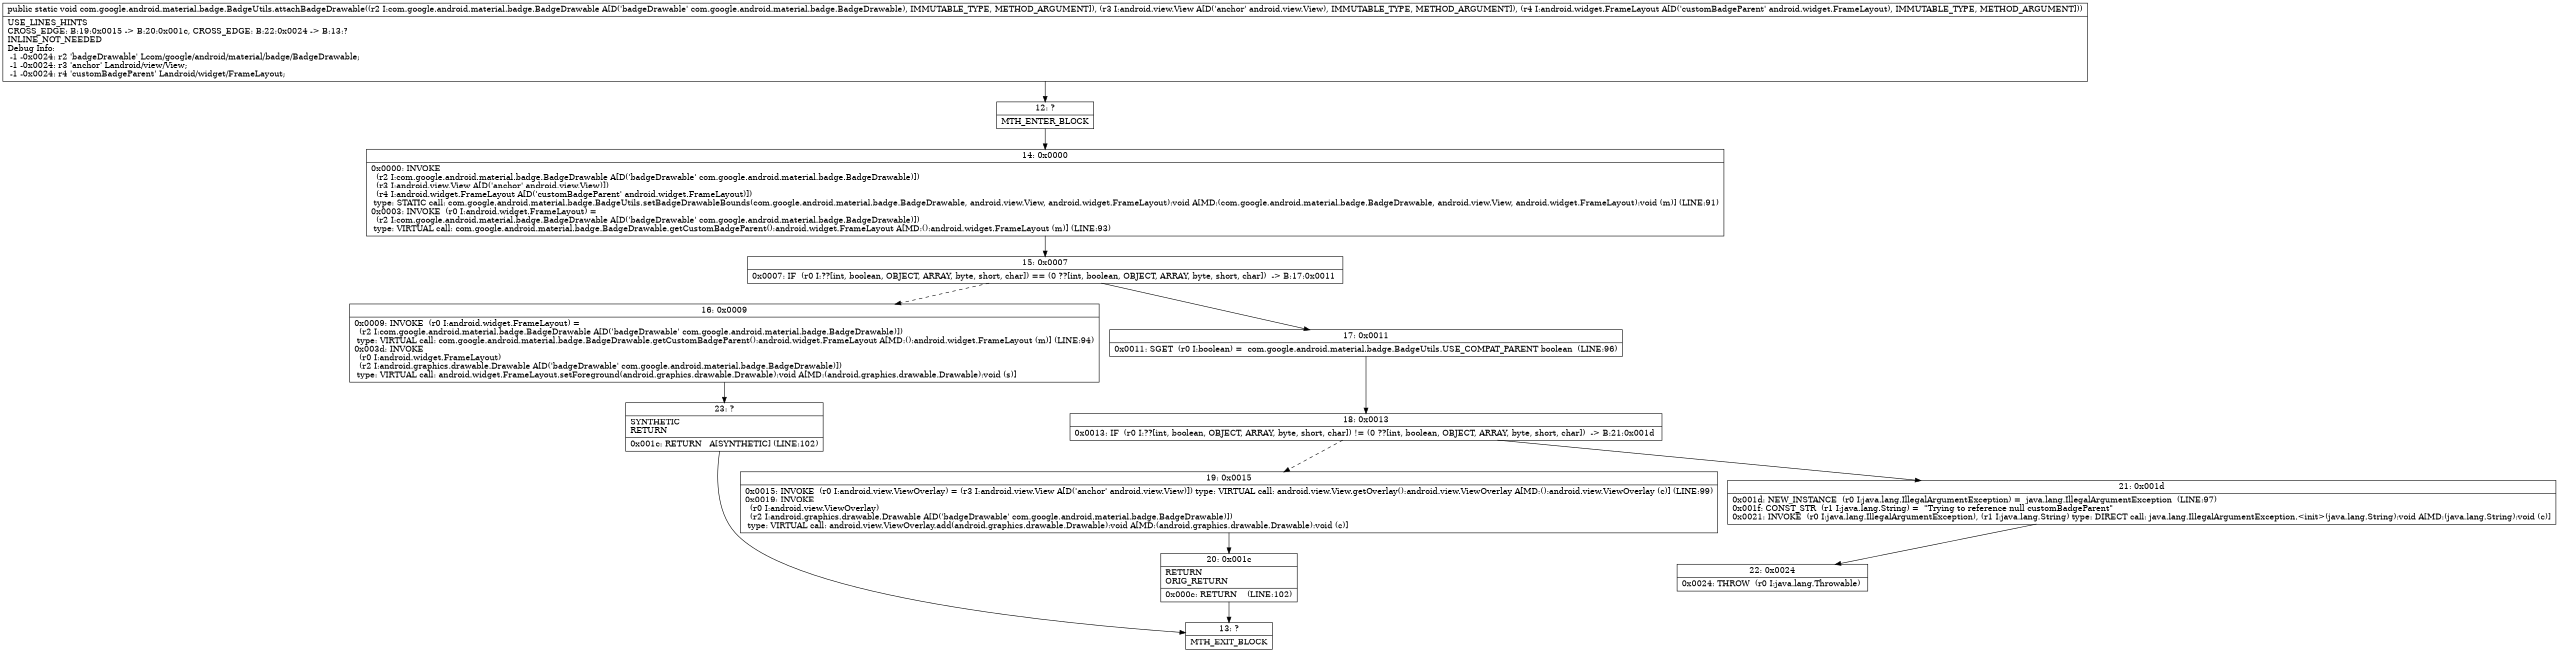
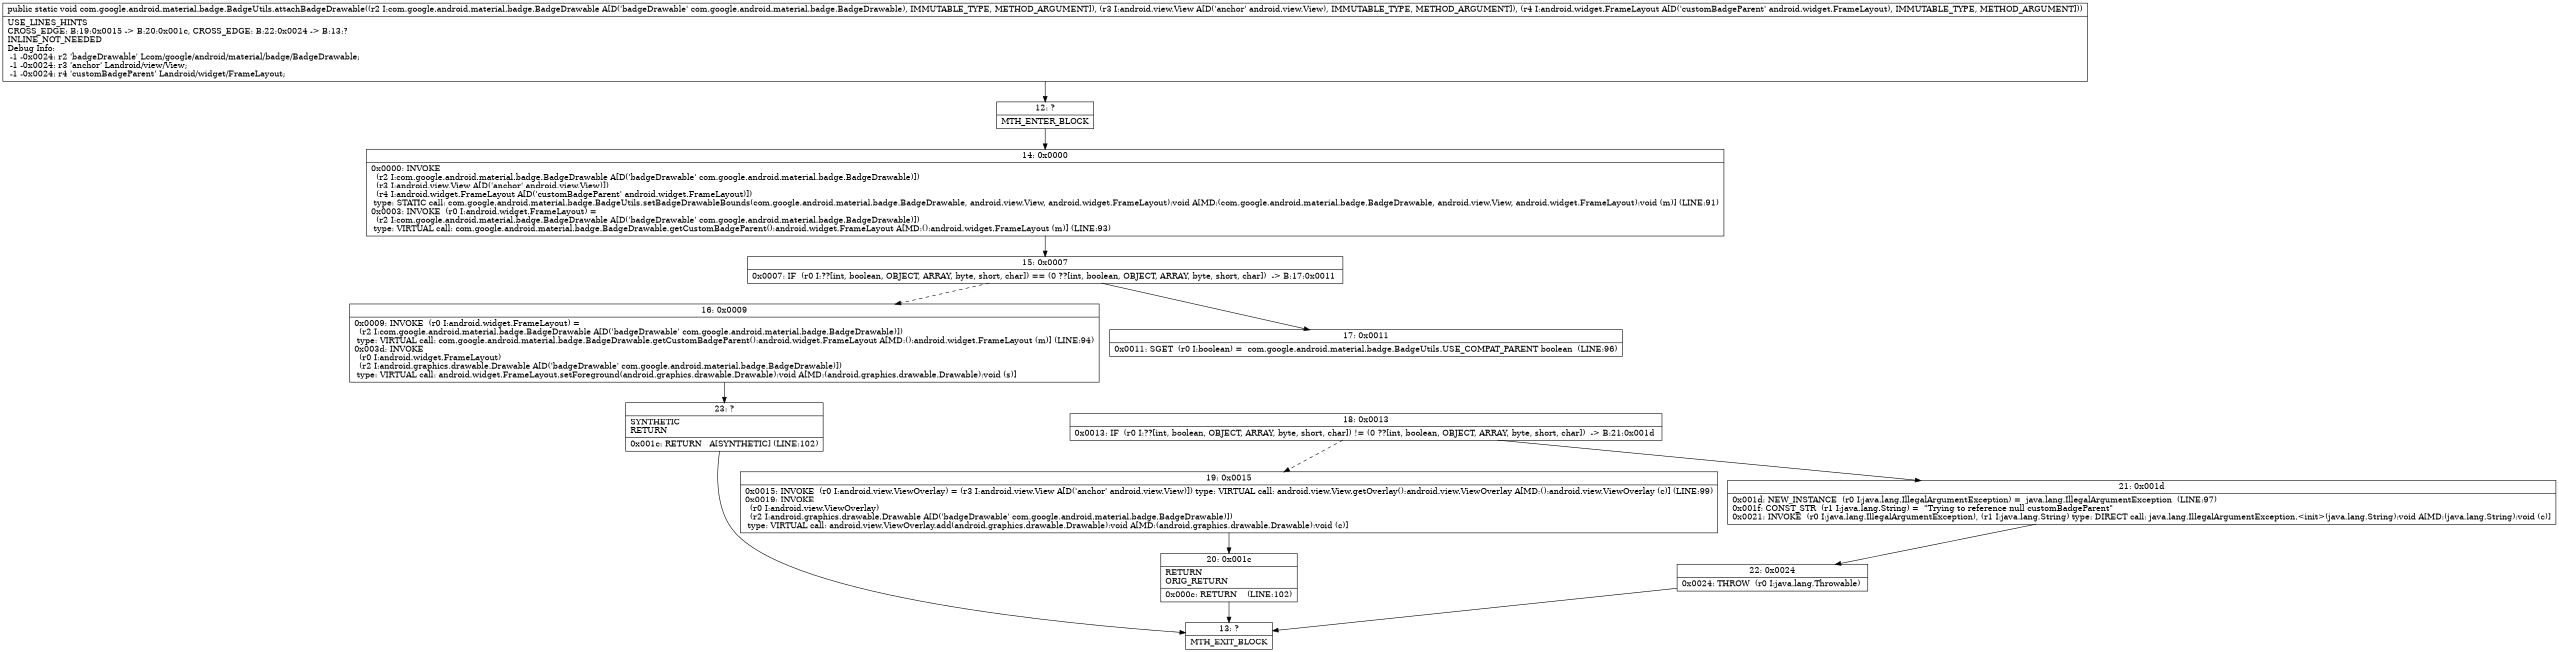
edge "17: 0x0011" -> "18: 0x0013": removed
edge "22: 0x0024" -> "13: ?": added
